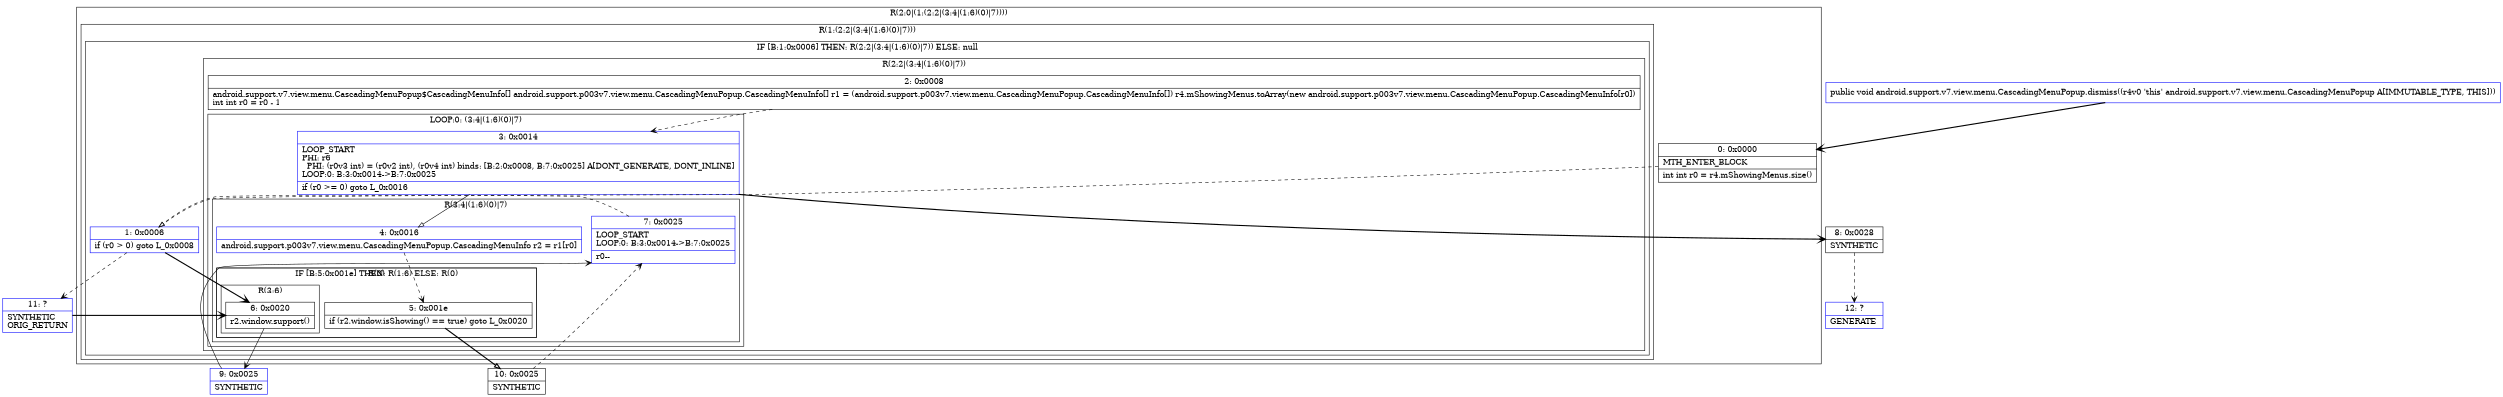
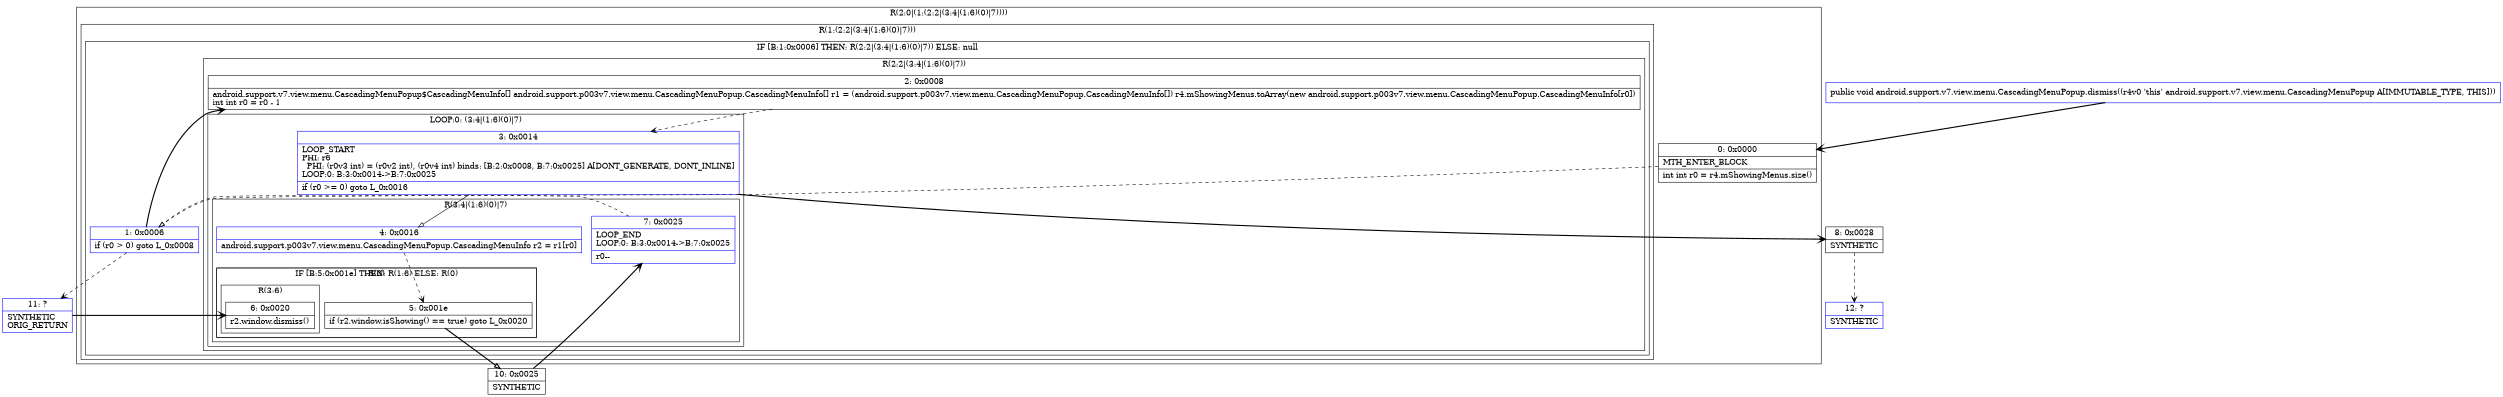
node "7: 0x0025": text "LOOP_START" -> "LOOP_END"
edge "1: 0x0006" -> "6: 0x0020": now "1: 0x0006" -> "2: 0x0008"
edge "10: 0x0025" -> "7: 0x0025": style dashed -> bold
node "6: 0x0020": text "r2.window.support()" -> "r2.window.dismiss()"
node "12: ?": text "GENERATE" -> "SYNTHETIC"
node "9: 0x0025": removed
